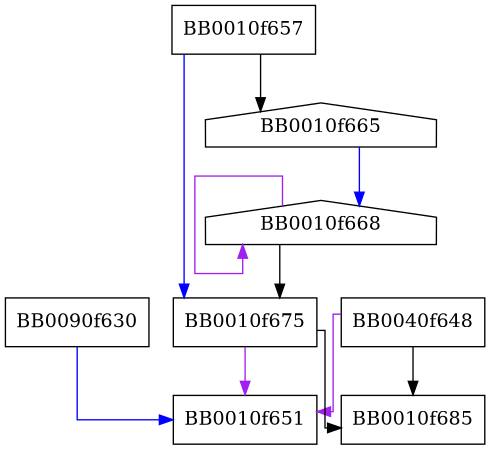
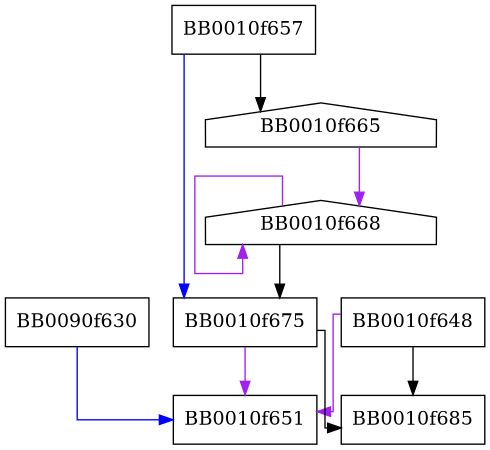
edge "BB0010f665" -> "BB0010f668": color blue -> purple
node "BB0040f648": label "BB0040f648" -> "BB0010f648"
